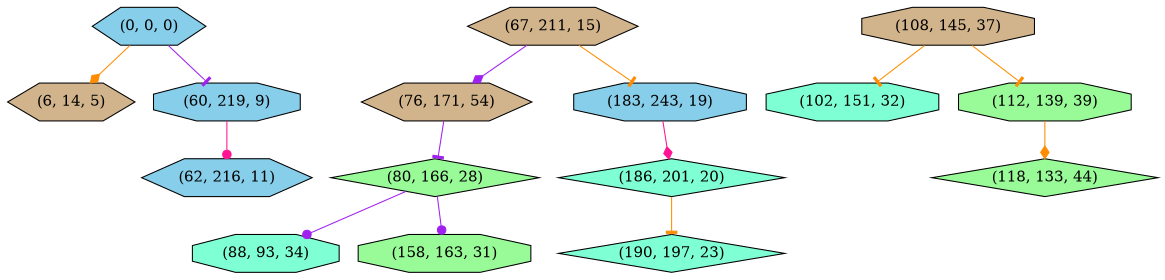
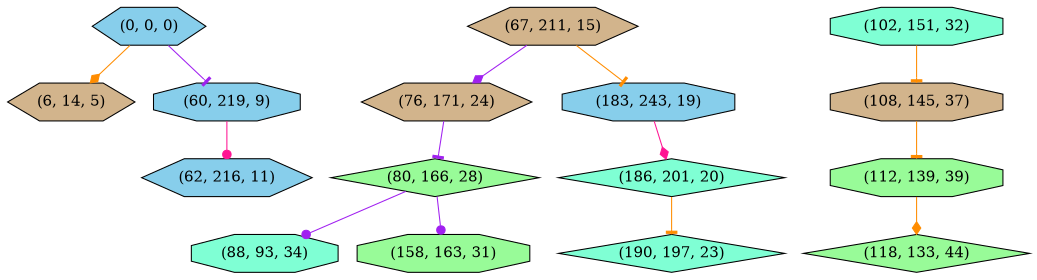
edge "(108, 145, 37)" -> "(102, 151, 32)": reversed
node "(76, 171, 54)": label "(76, 171, 54)" -> "(76, 171, 24)"
